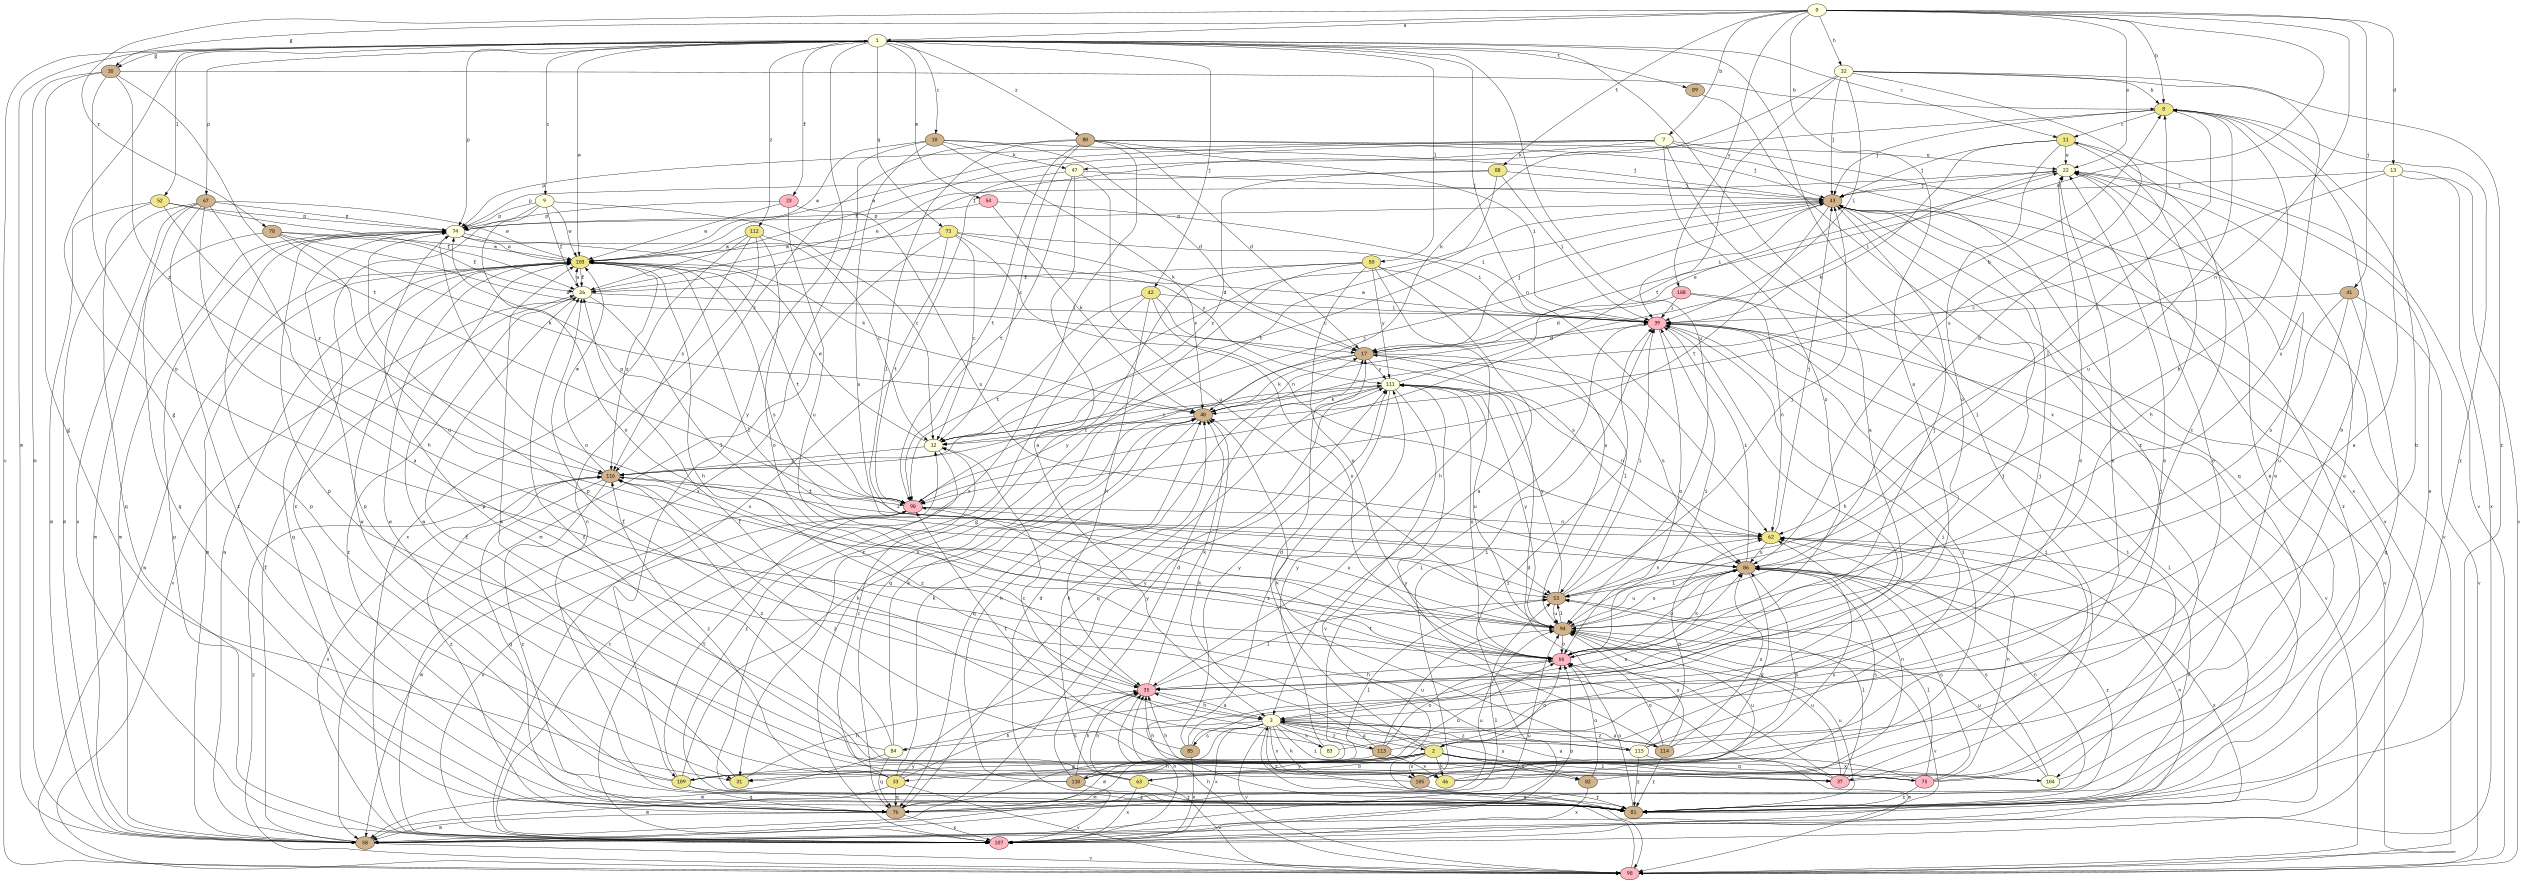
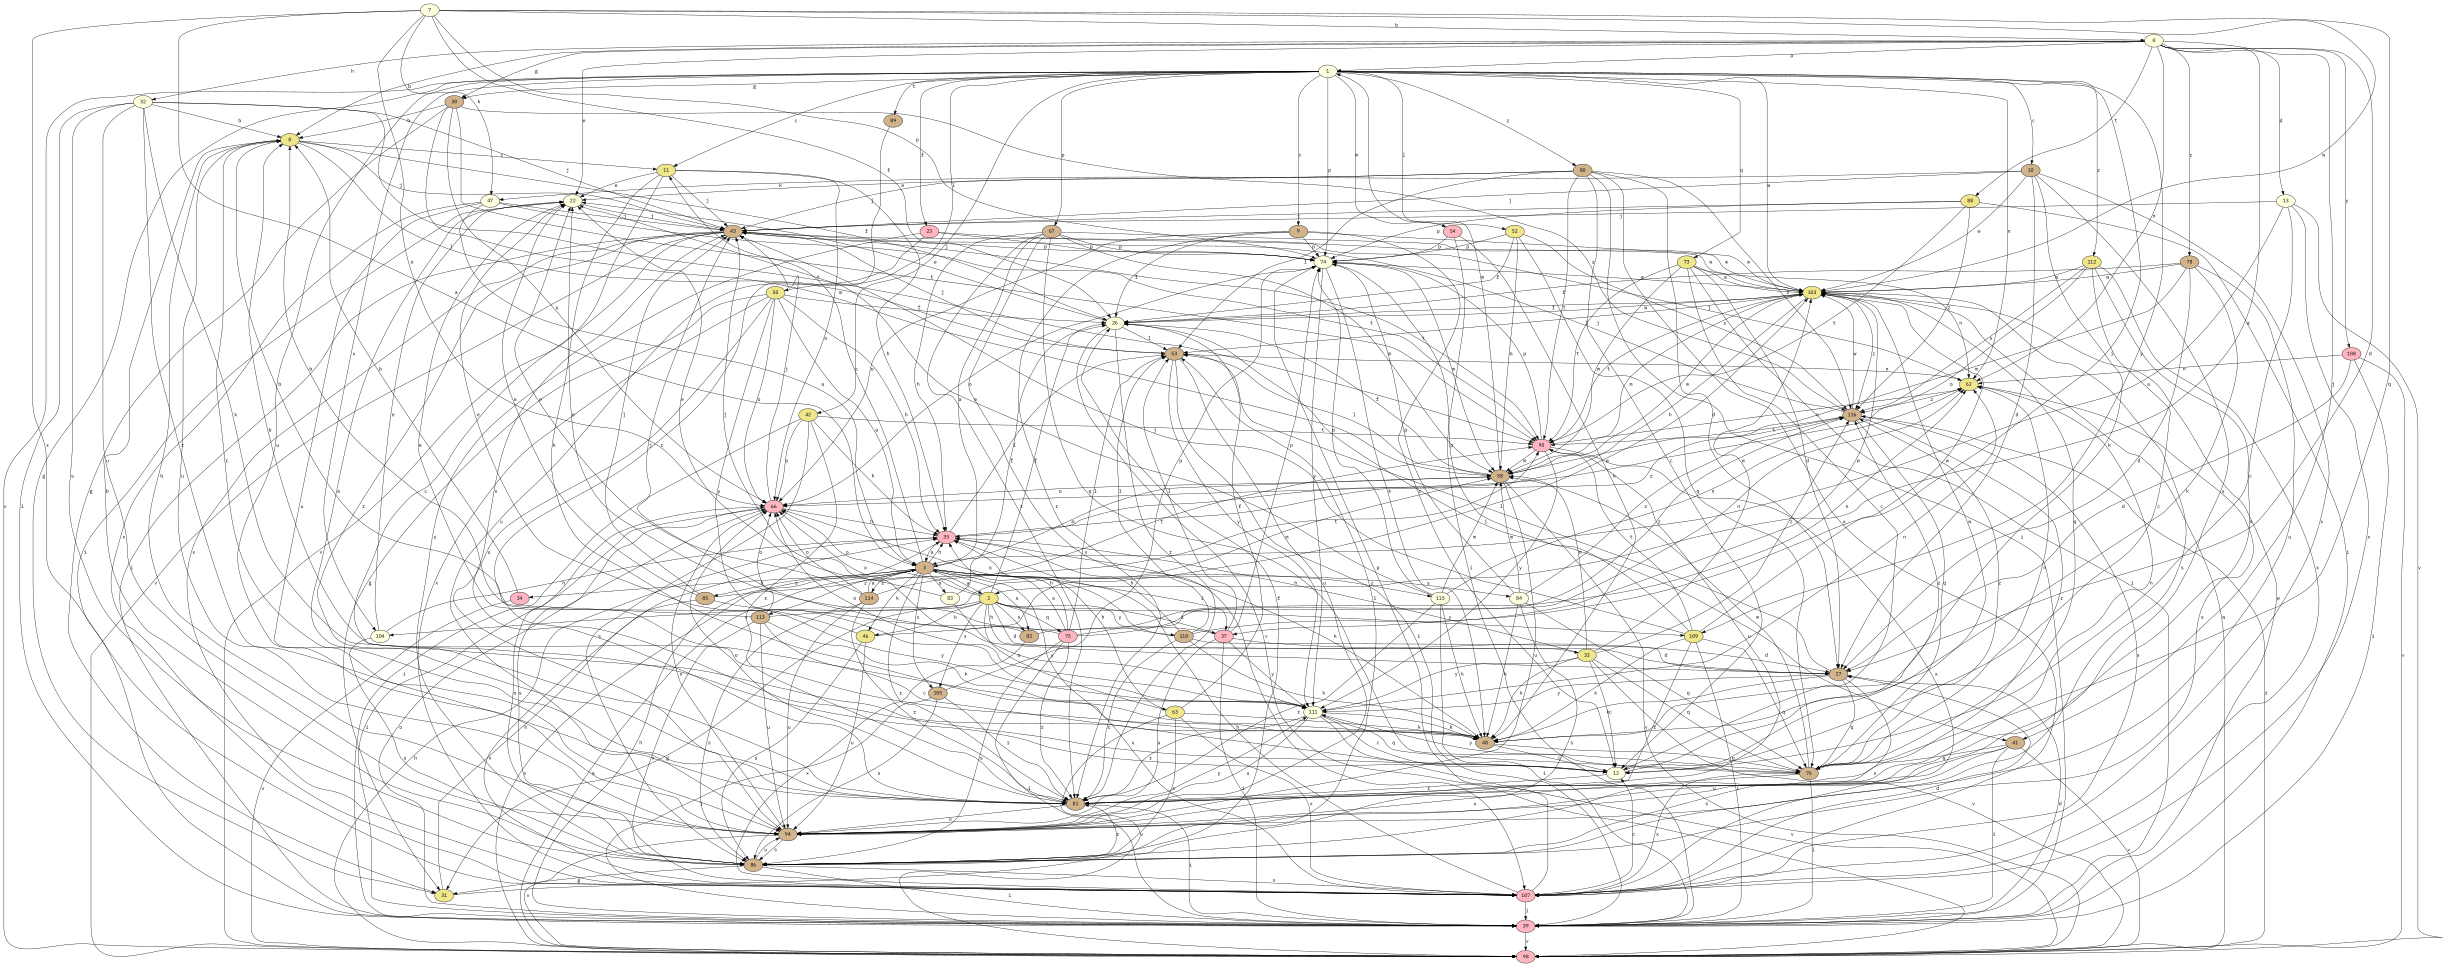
edge "0" -> "7": reversed
node "9": fillcolor lightyellow -> tan
edge "26" -> "39": now "26" -> "41"
node "34": added
edge "94" -> "53": removed, label "l"
edge "104" -> "94": removed, label "u"
node "3": fillcolor lightyellow -> tan
edge "113" -> "46": now "113" -> "107"
edge "58" -> "62": removed, label "n"
